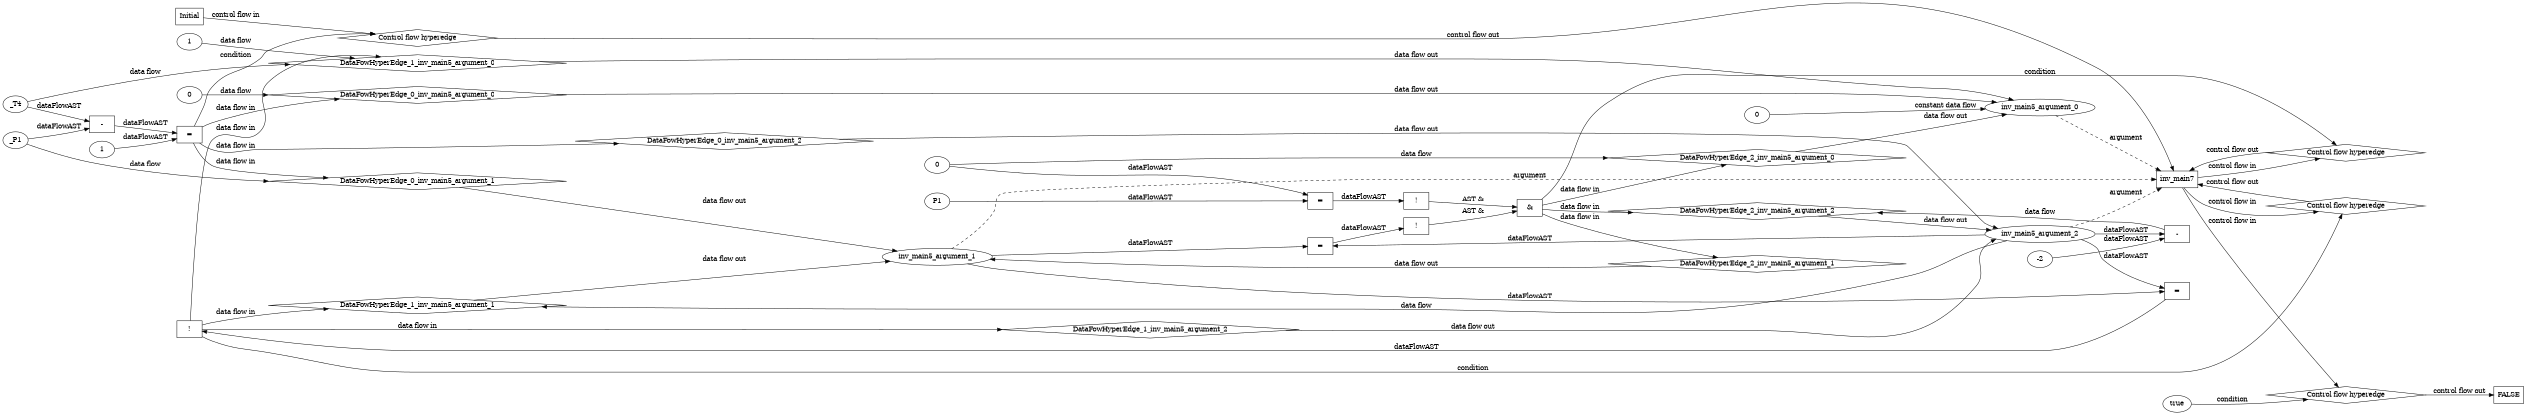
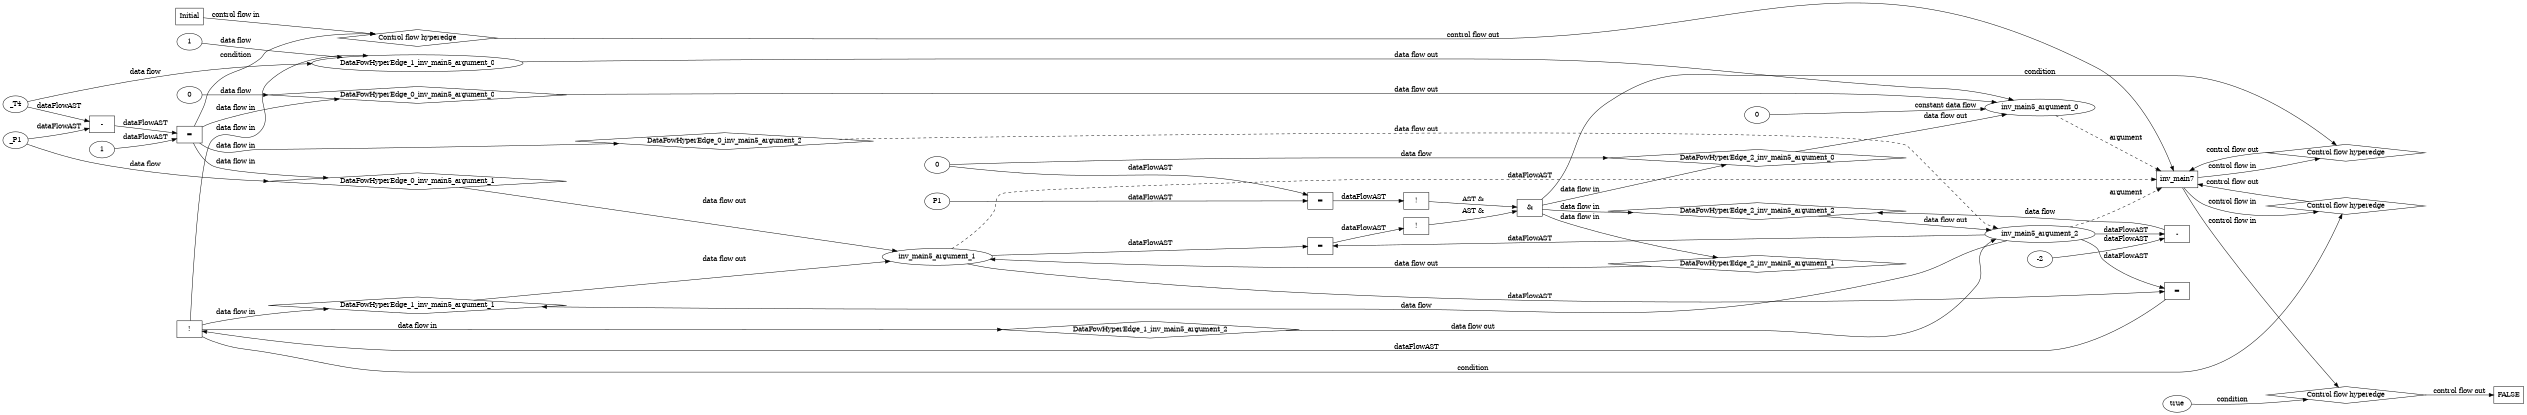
node "DataFowHyperEdge_1_inv_main5_argument_0": shape diamond -> ellipse
edge "DataFowHyperEdge_0_inv_main5_argument_2" -> "inv_main5_argument_2": style solid -> dashed
edge "inv_main5_argument_1" -> "inv_main7": label "argument" -> "dataFlowAST"
